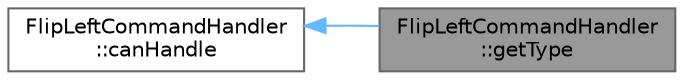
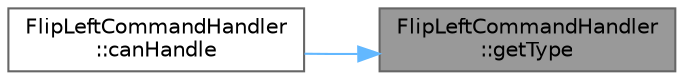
edge "FlipLeftCommandHandler ::getType" -> "FlipLeftCommandHandler ::canHandle": reversed
